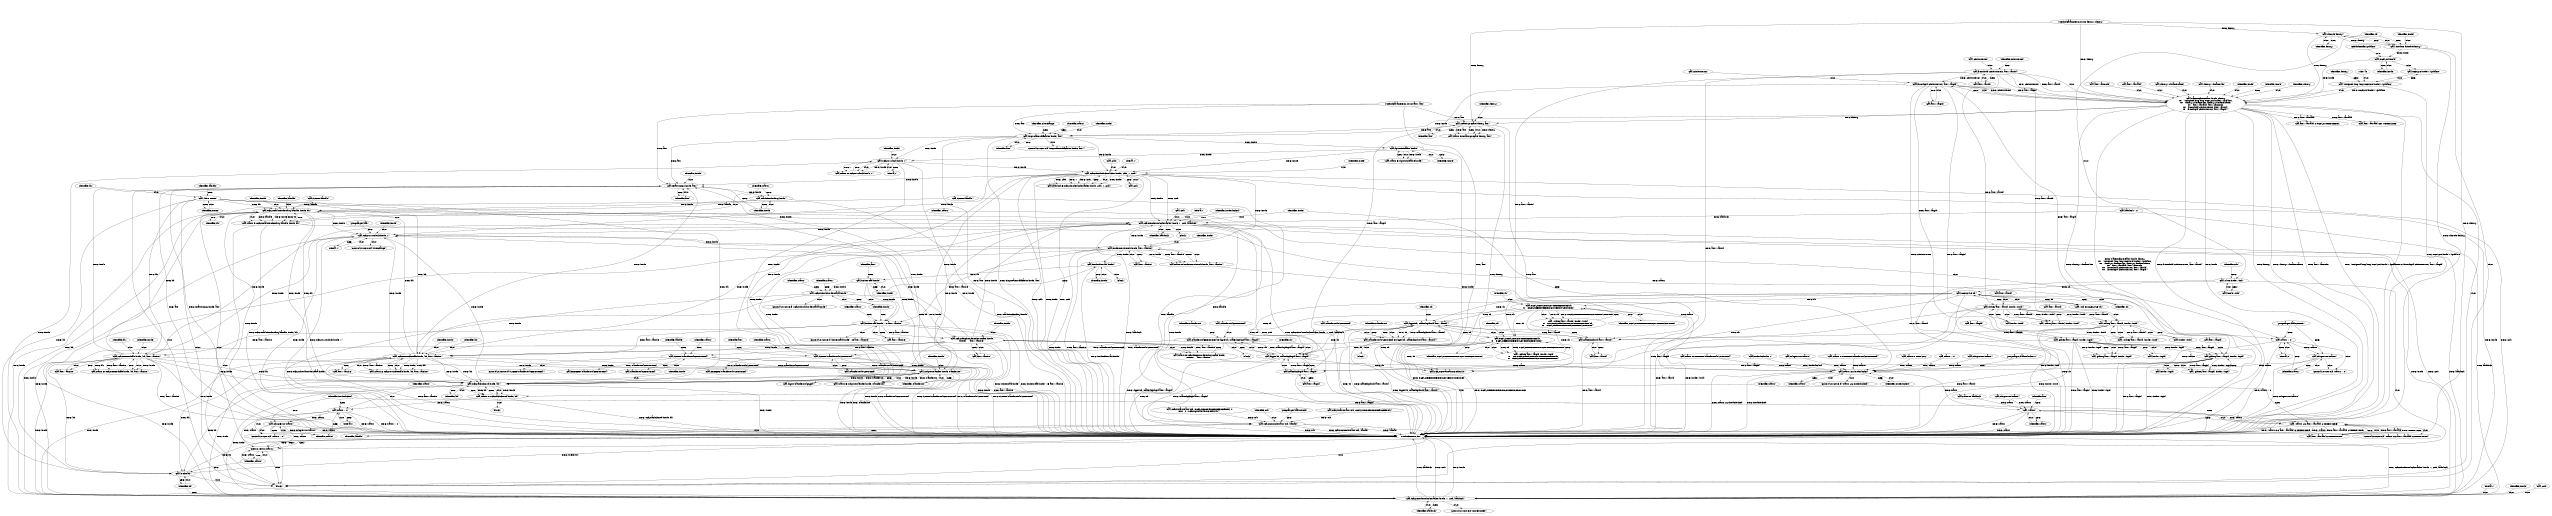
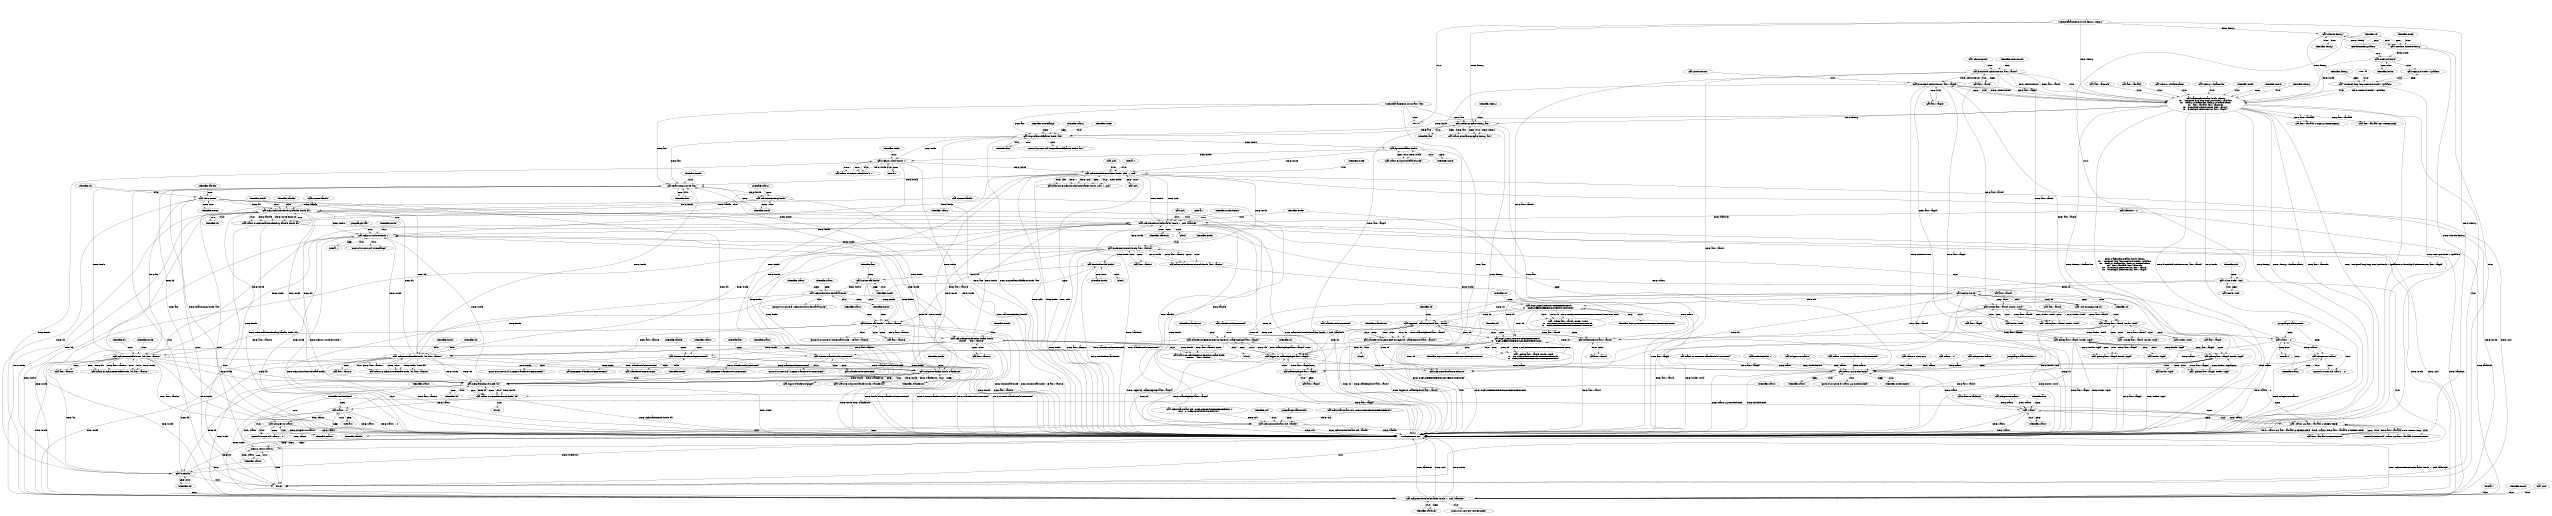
node "1030149": label "1030149" -> "1000149"
node "1000104": added
edge "(Call,is_quota_modification(inode, attr))" -> "(Call,ocfs2_inode_lock_tracker(inode, &bh, 1, &oh))": removed, label "DDG: inode"
edge "(Call,ocfs2_rw_unlock(inode, 1))" -> "(Call,inode_newsize_ok(inode, attr->ia_size))": reversed
edge "(Call,status = inode_newsize_ok(inode, attr->ia_size))" -> "(Call,inode_newsize_ok(inode, attr->ia_size))": label "ATTR: " -> "CFG: "
edge "(Call,i_size_read(inode))" -> "(Call,ocfs2_should_order_data(inode))": reversed
node "(ControlStructure,if (IS_ERR(transfer_to[USRQUOTA])))": added
